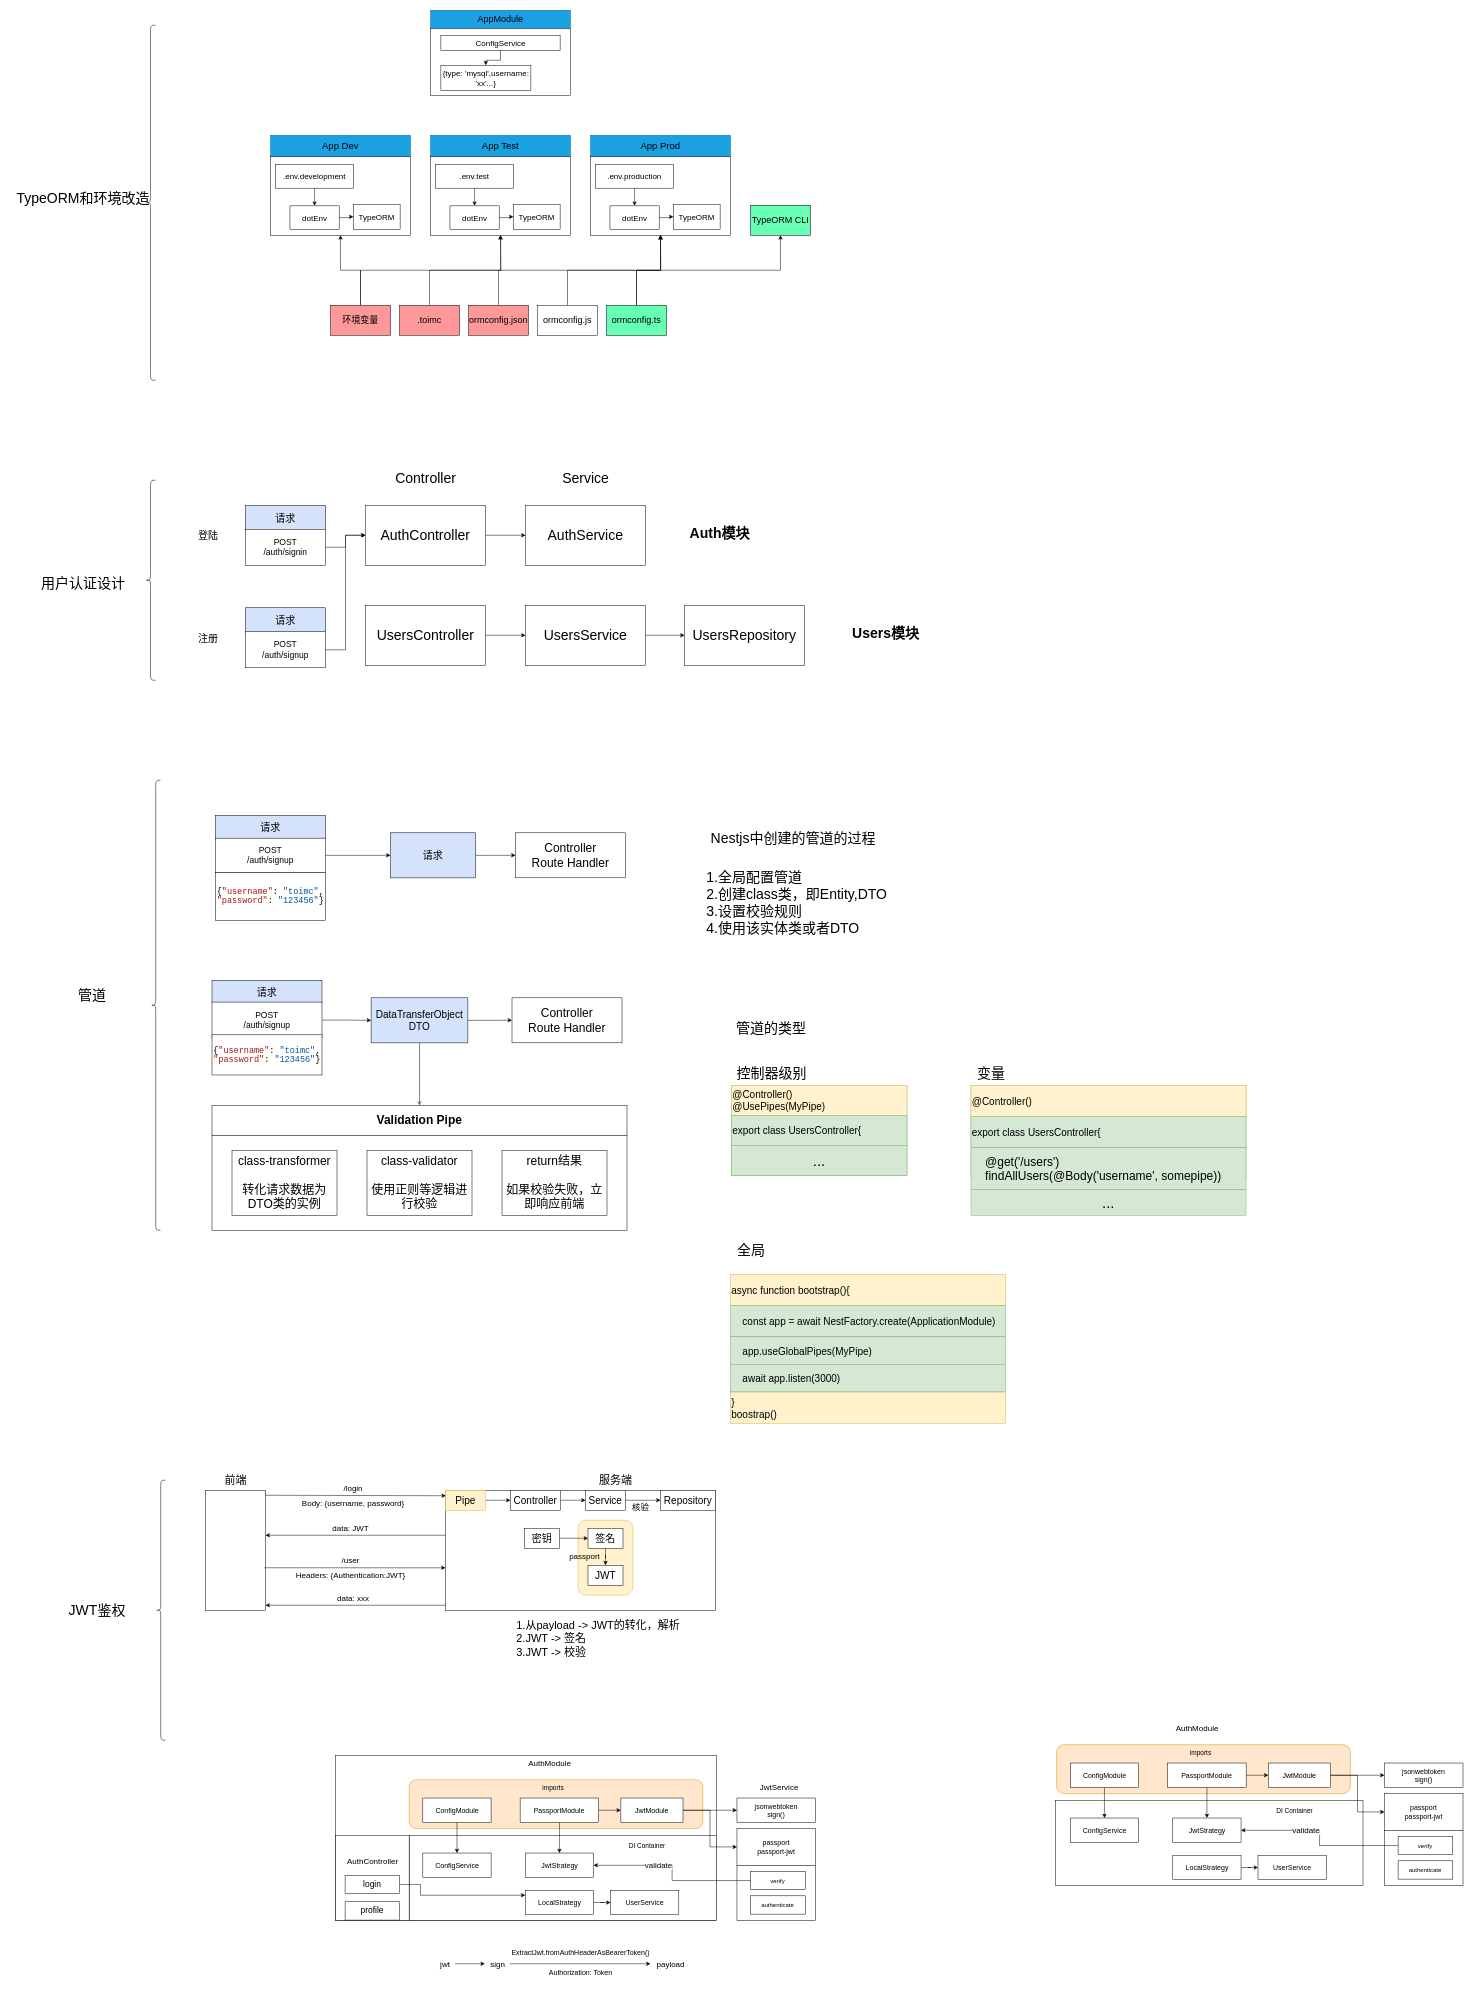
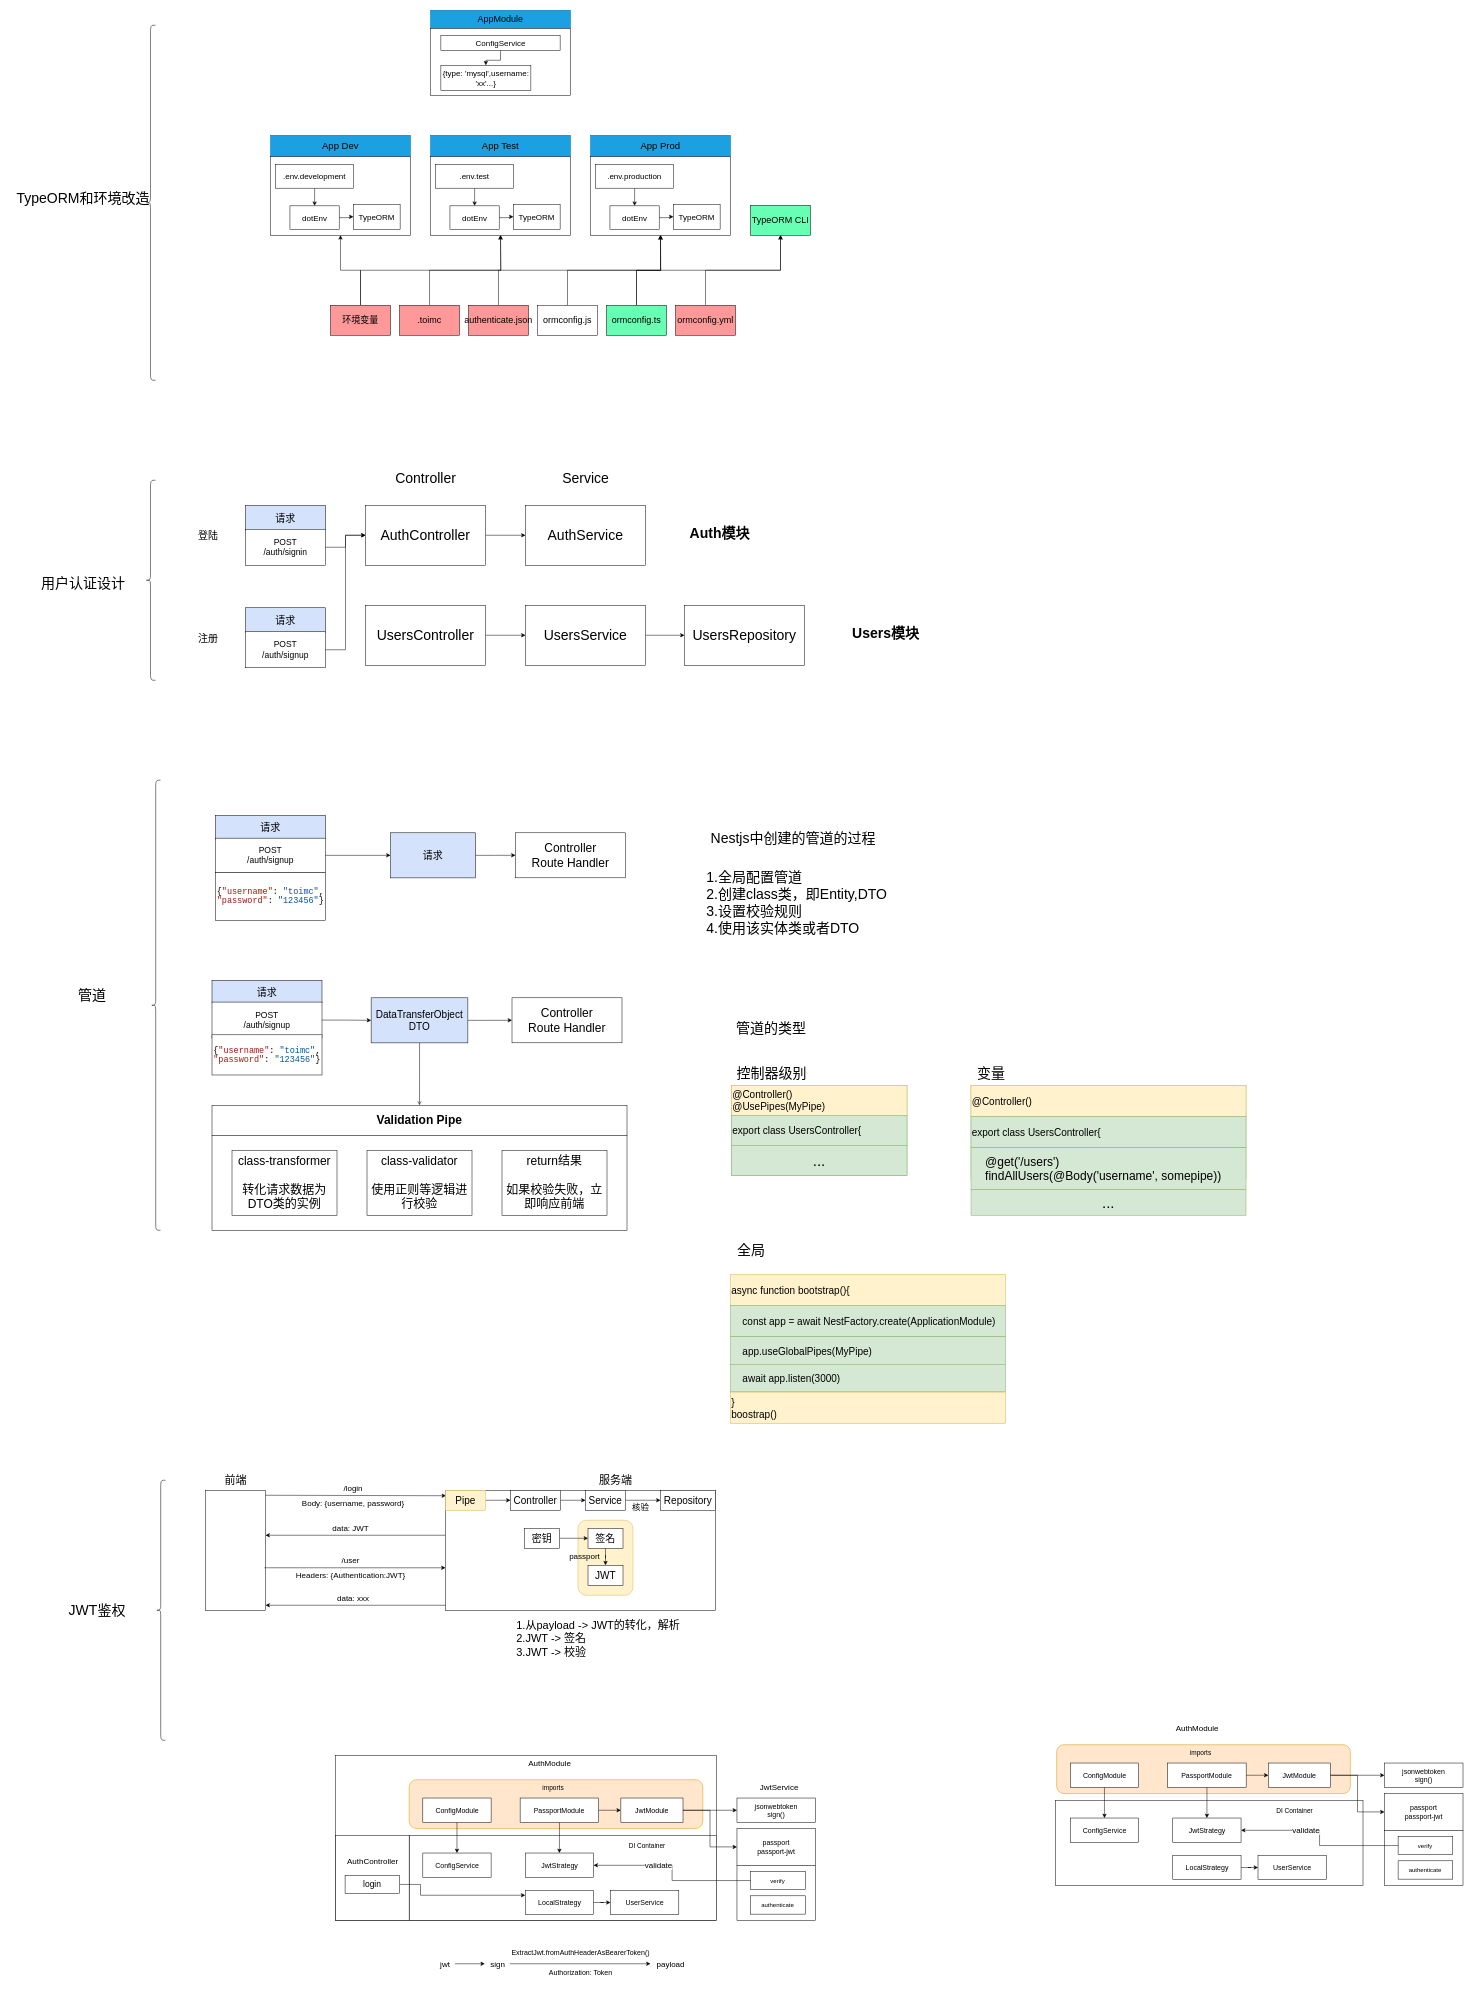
edge "ormconfig.yml" -> "TypeORM CLI": added
node "ormconfig.json": label "ormconfig.json" -> "authenticate.json"
node "ormconfig.yml": added
node "profile": removed
